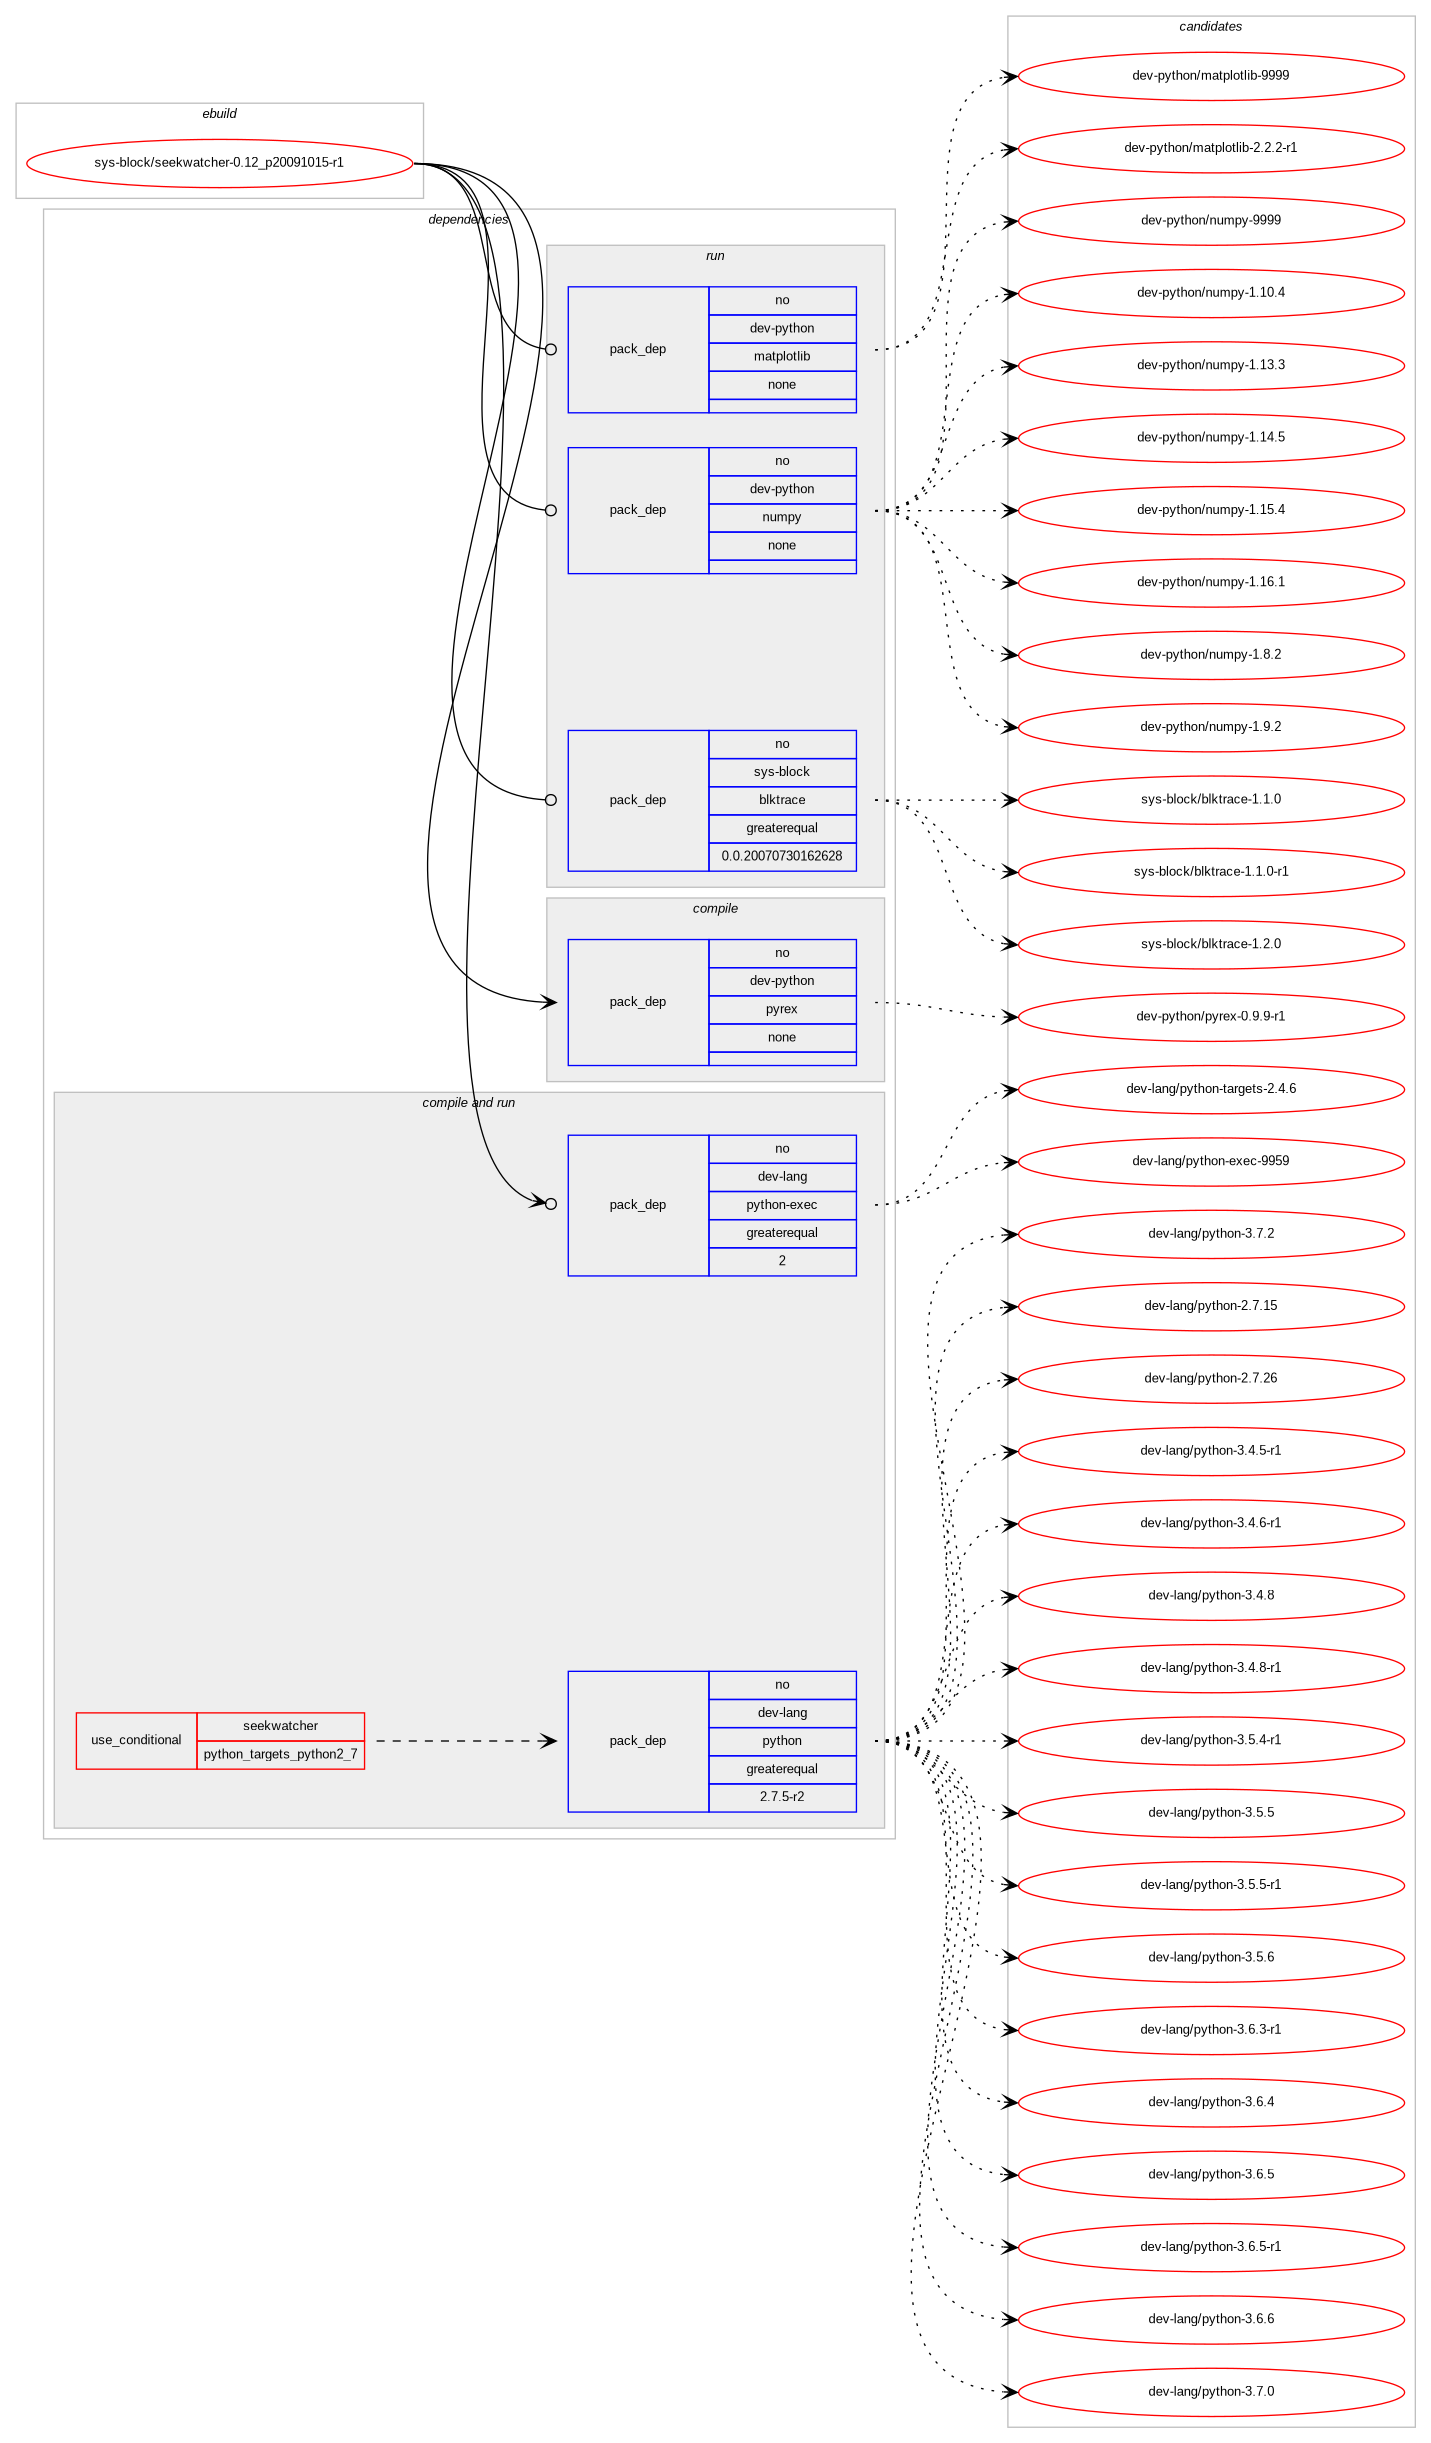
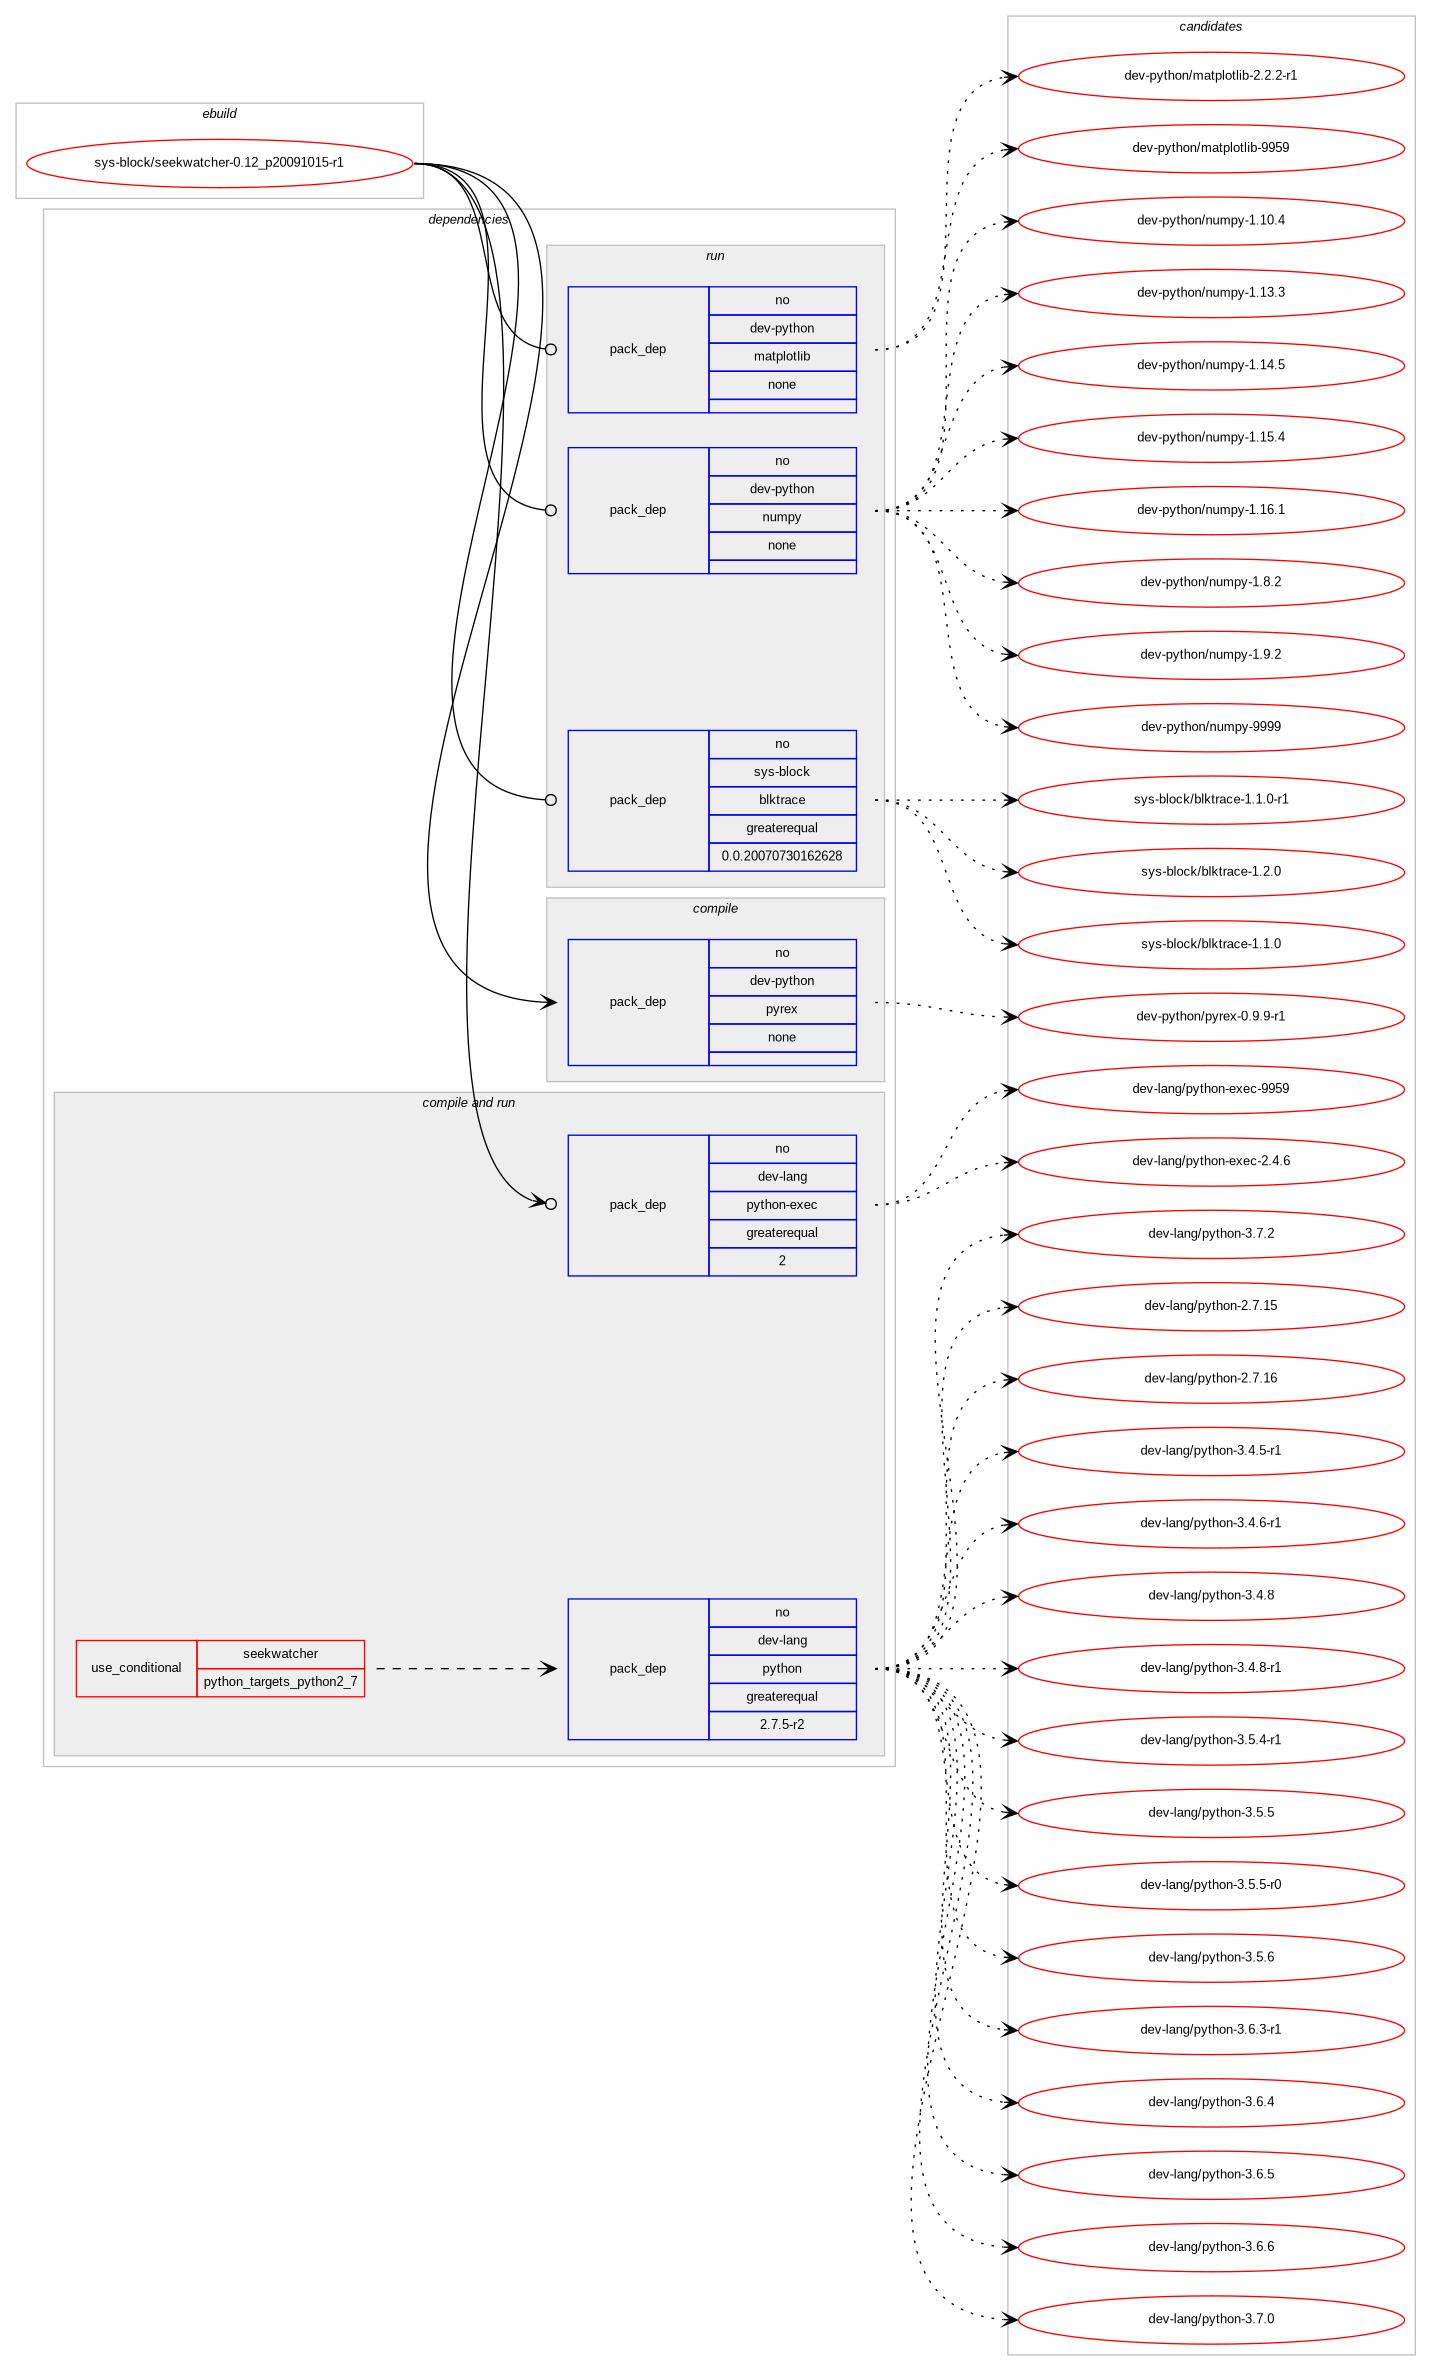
node "dev-python/matplotlib-9999": label "dev-python/matplotlib-9999" -> "dev-python/matplotlib-9959"
node "dev-lang/python-targets-2.4.6": label "dev-lang/python-targets-2.4.6" -> "dev-lang/python-exec-2.4.6"
node "dev-lang/python-2.7.26": label "dev-lang/python-2.7.26" -> "dev-lang/python-2.7.16"
node "dev-lang/python-3.5.5-r1": label "dev-lang/python-3.5.5-r1" -> "dev-lang/python-3.5.5-r0"
node "dev-lang/python-3.6.5-r1": removed
